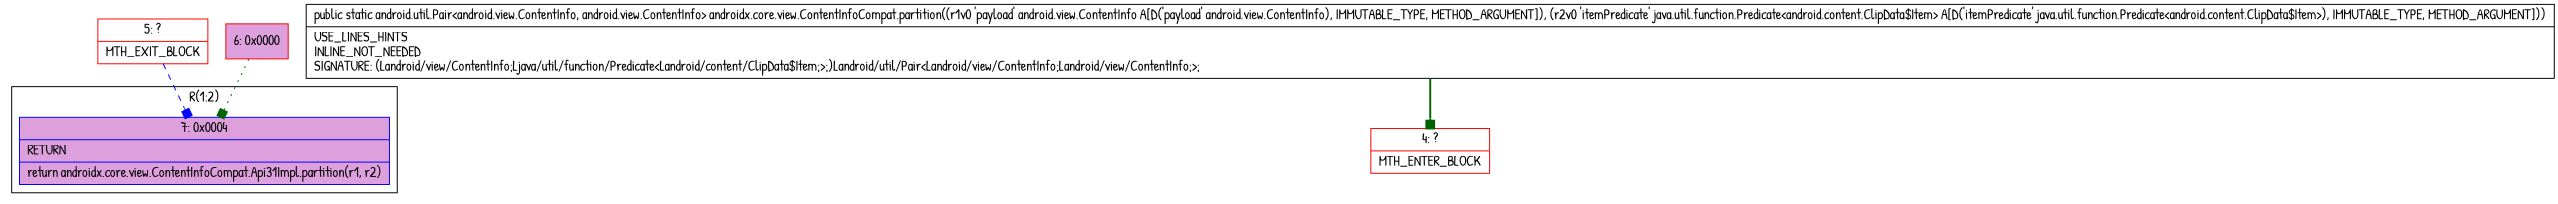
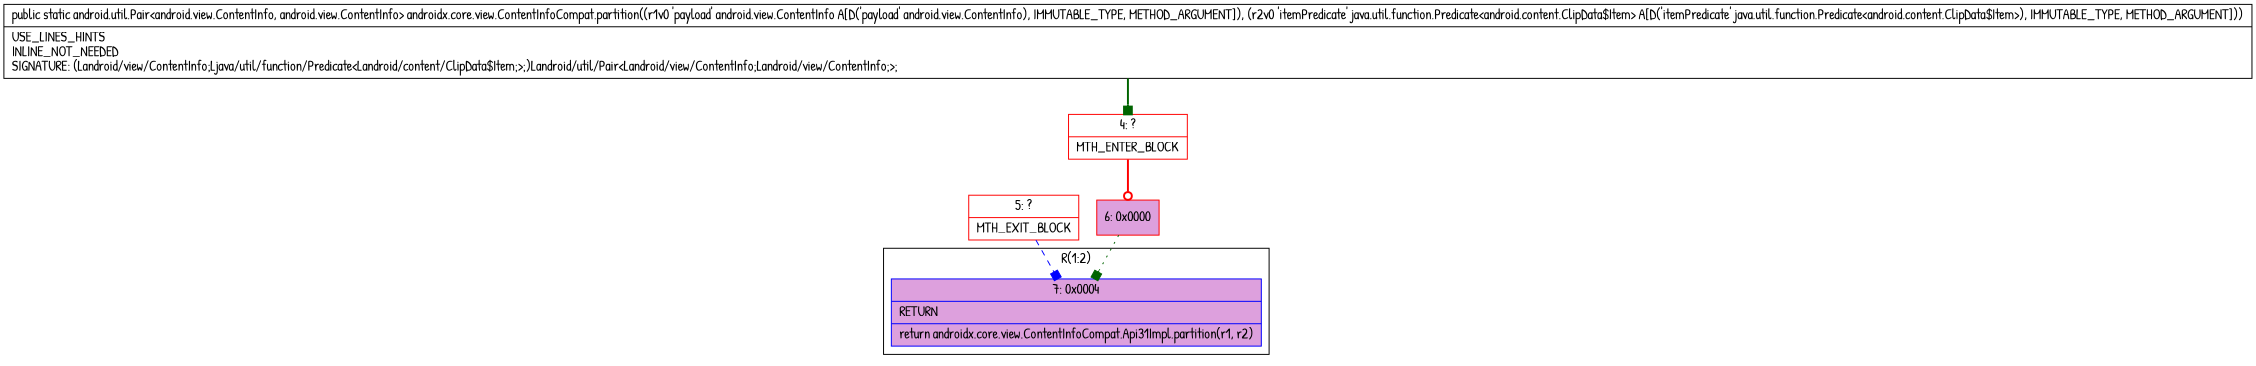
edge "4: ?" -> "6: 0x0000": added
